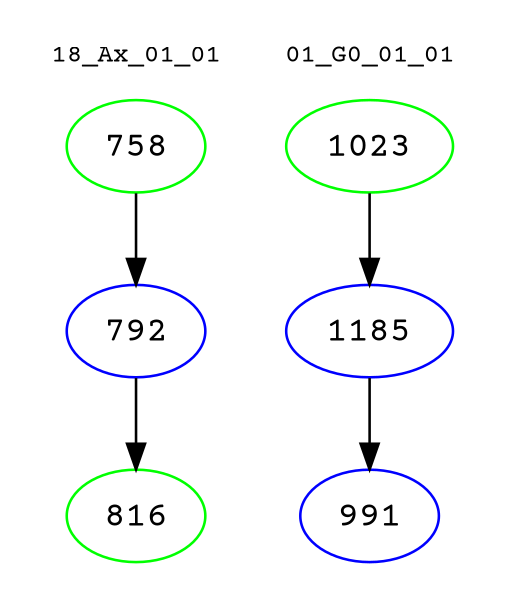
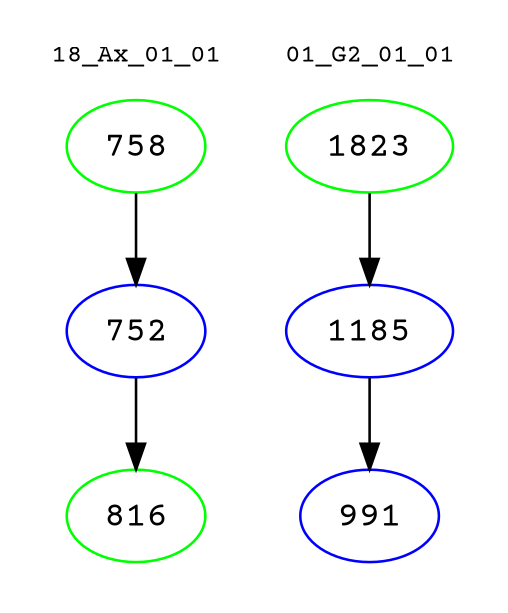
cluster "01_G0_01_01": label "01_G0_01_01" -> "01_G2_01_01"
node "1023": label "1023" -> "1823"
node "792": label "792" -> "752"
